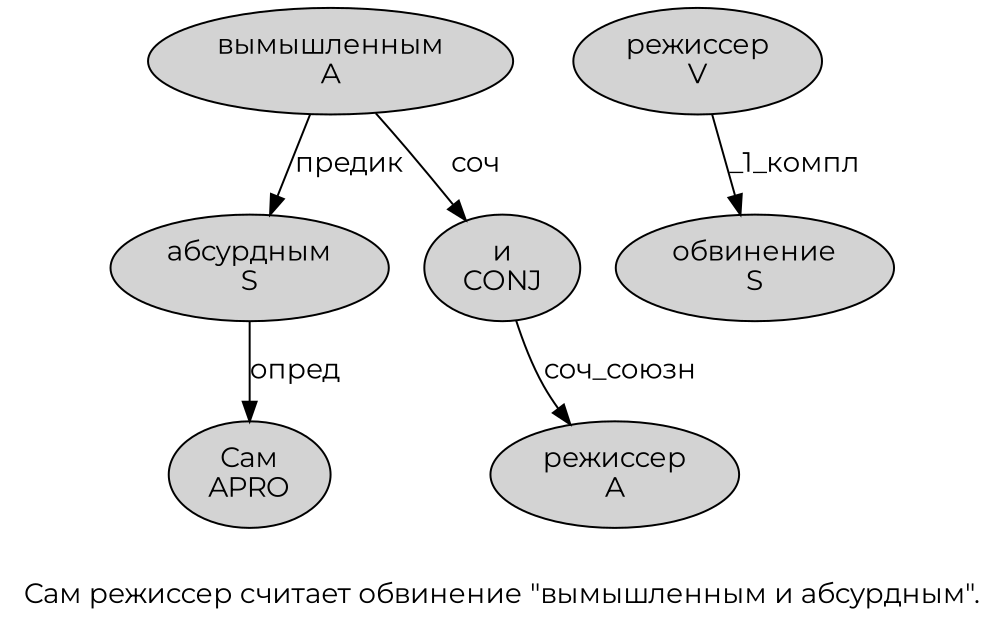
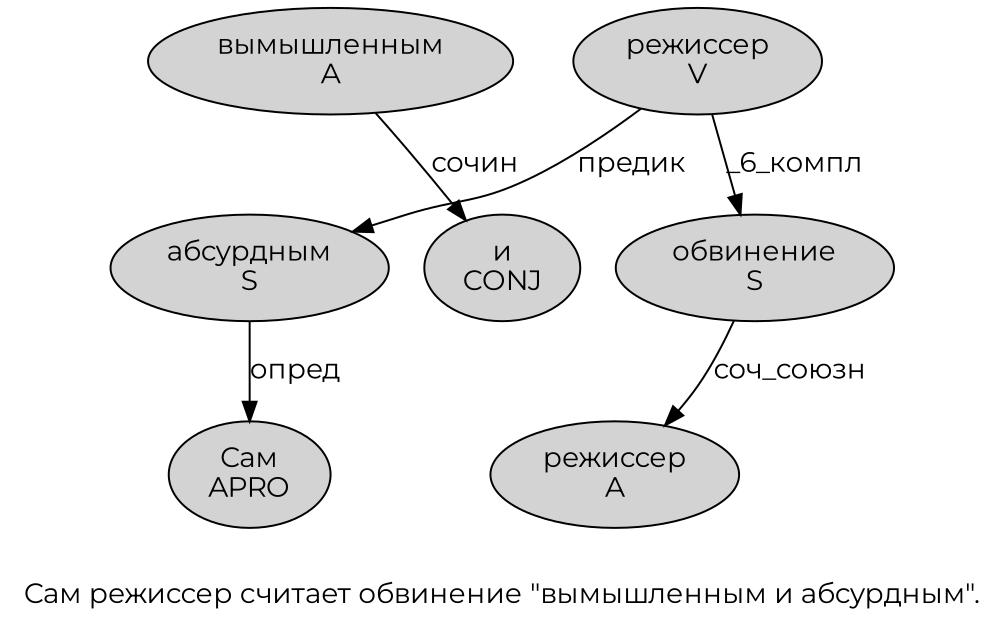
edge "вымышленным A" -> "абсурдным S": now "режиссер V" -> "абсурдным S"
edge "вымышленным A" -> "и CONJ": label "соч" -> "сочин"
edge "режиссер V" -> "обвинение S": label "_1_компл" -> "_6_компл"
edge "и CONJ" -> "режиссер A": now "обвинение S" -> "режиссер A"
